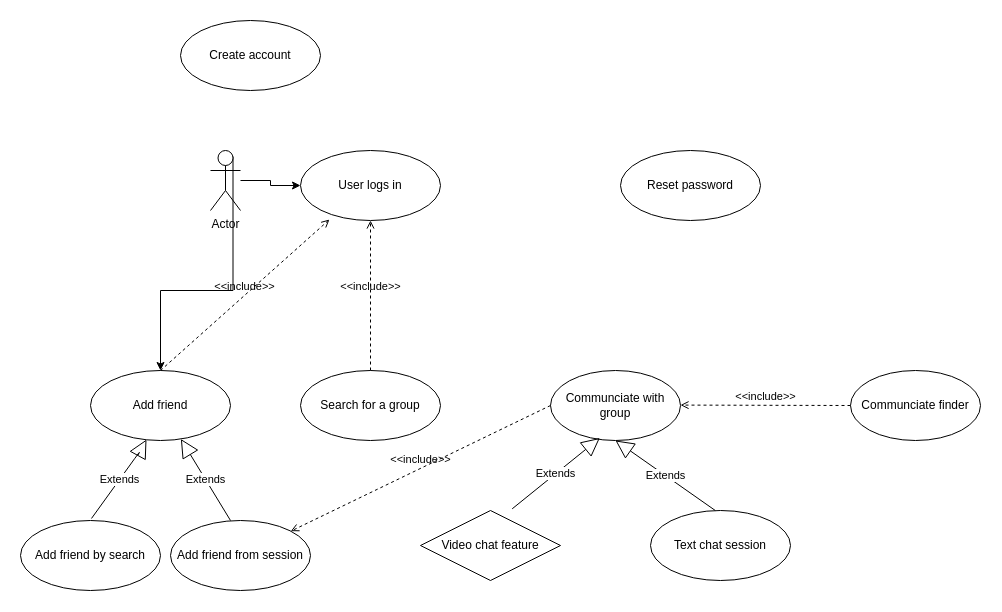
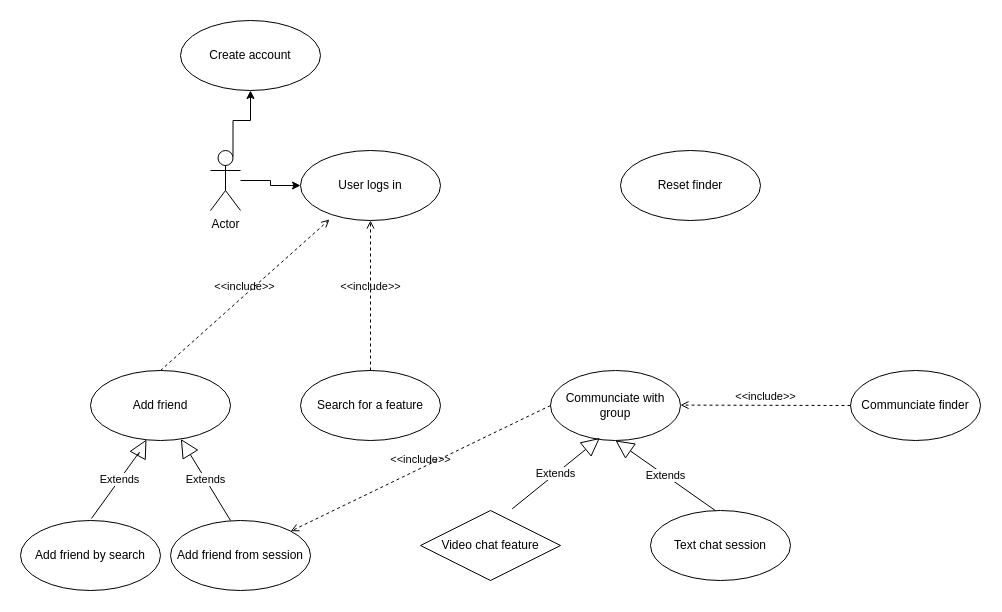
node "Reset password": label "Reset password" -> "Reset finder"
edge "Actor" -> "Add friend": now "Actor" -> "Create account"
node "Search for a group": label "Search for a group" -> "Search for a feature"
